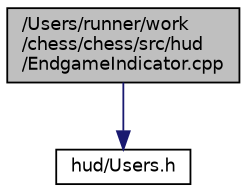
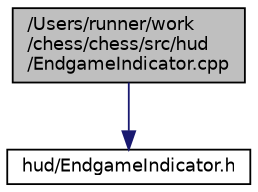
node "hud/Users.h": label "hud/Users.h" -> "hud/EndgameIndicator.h"
